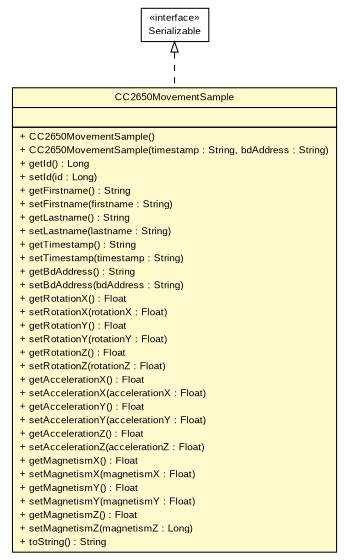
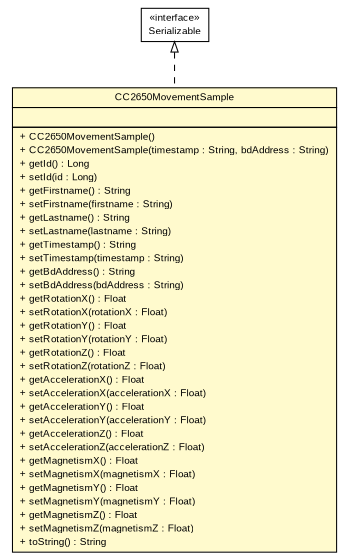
node "CC2650MovementSample": text "+ setMagnetismZ(magnetismZ : Long)" -> "+ setMagnetismZ(magnetismZ : Float)"
